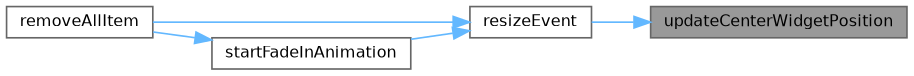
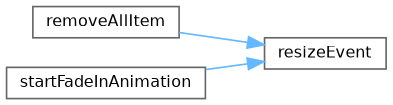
node "updateCenterWidgetPosition": removed
edge "removeAllItem" -> "startFadeInAnimation": removed
